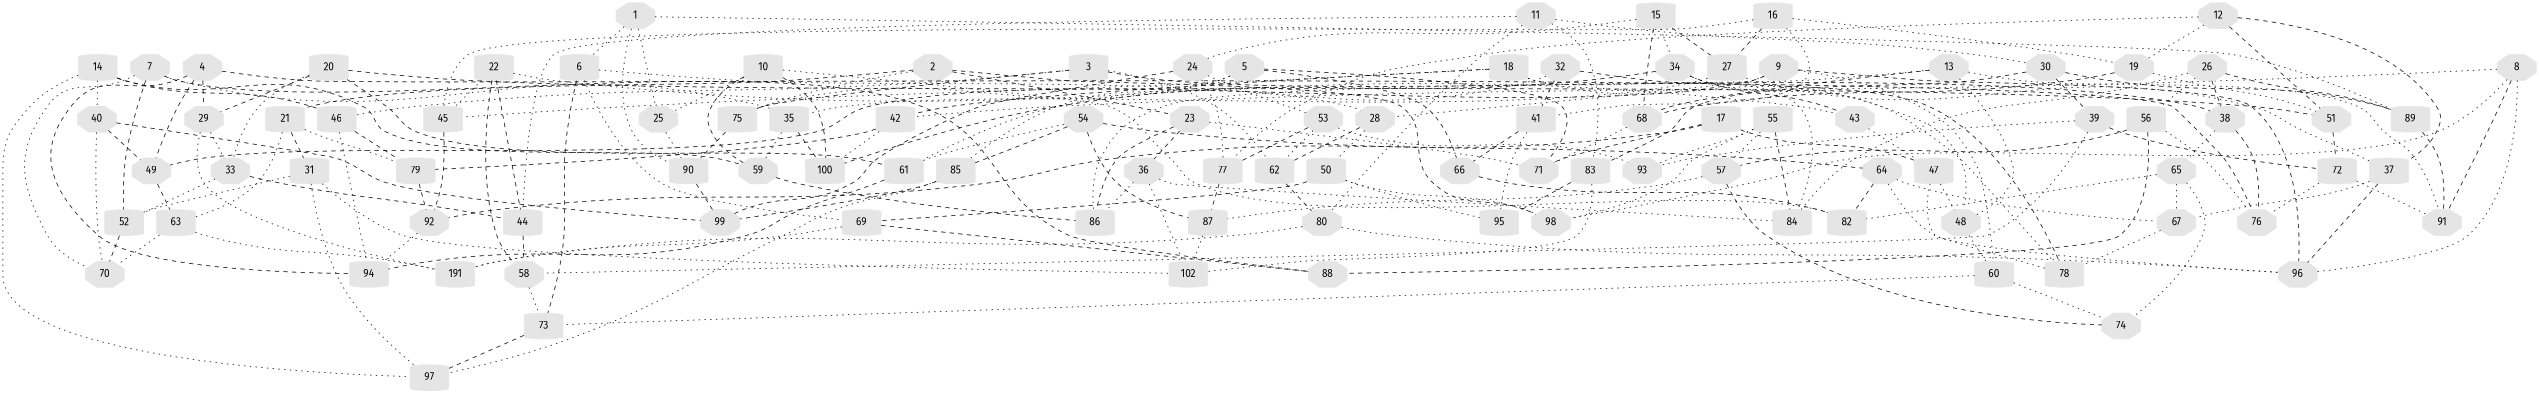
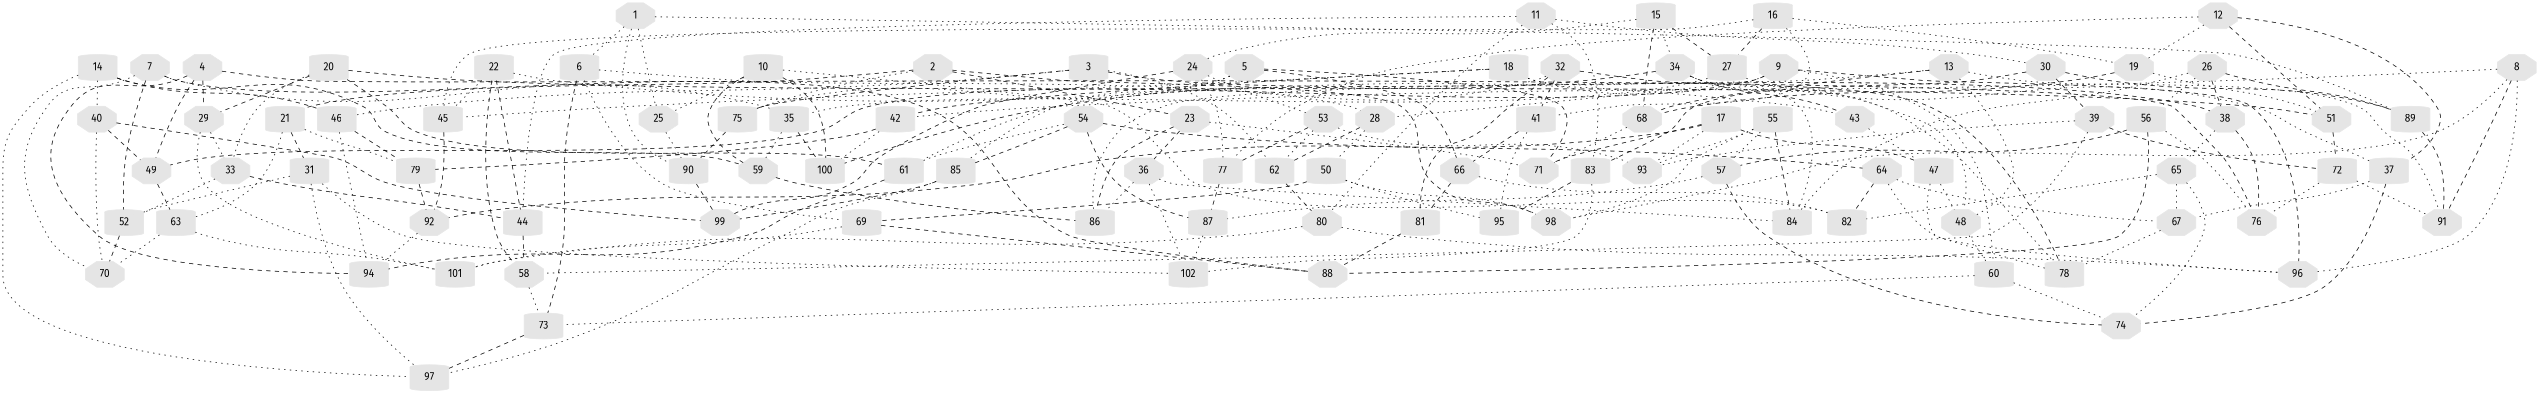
edge "17" -- "93": added
edge "66" -- "82": style dashed -> dotted
node "81": added
edge "37" -- "96": now "37" -- "74"
node "191": label "191" -> "101"
